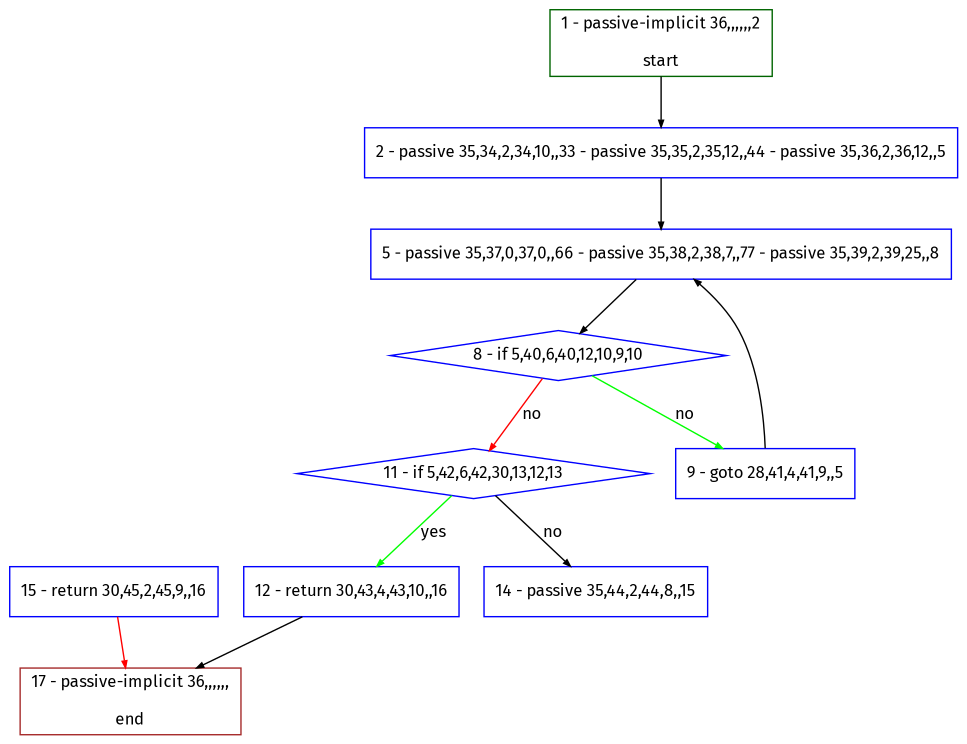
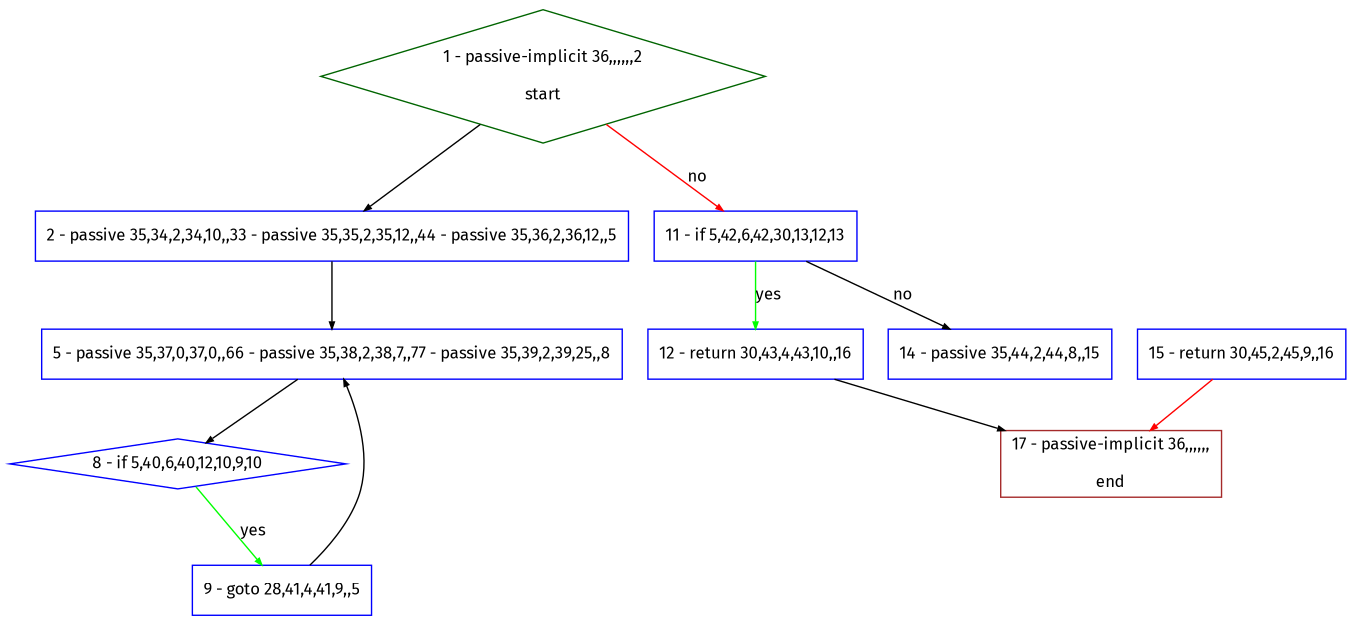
node "1 - passive-implicit 36,,,,,,2 start": shape box -> diamond
edge "8 - if 5,40,6,40,12,10,9,10" -> "11 - if 5,42,6,42,30,13,12,13": now "1 - passive-implicit 36,,,,,,2 start" -> "11 - if 5,42,6,42,30,13,12,13"
edge "8 - if 5,40,6,40,12,10,9,10" -> "9 - goto 28,41,4,41,9,,5": label "no" -> "yes"
node "11 - if 5,42,6,42,30,13,12,13": shape diamond -> box
